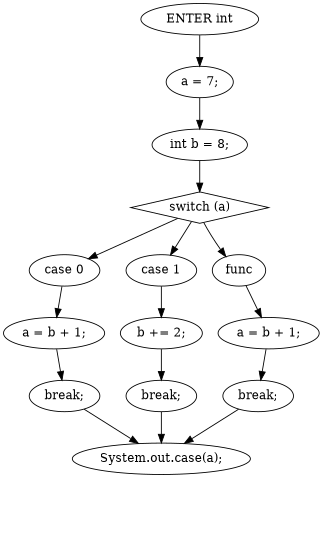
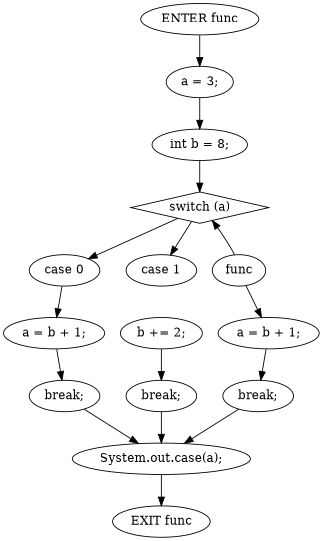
node "ENTER int": label "ENTER int" -> "ENTER func"
node "a = 7;": label "a = 7;" -> "a = 3;"
edge "switch (a)" -> "func": reversed
edge "case 1" -> "b += 2;": removed
node "EXIT func": added
